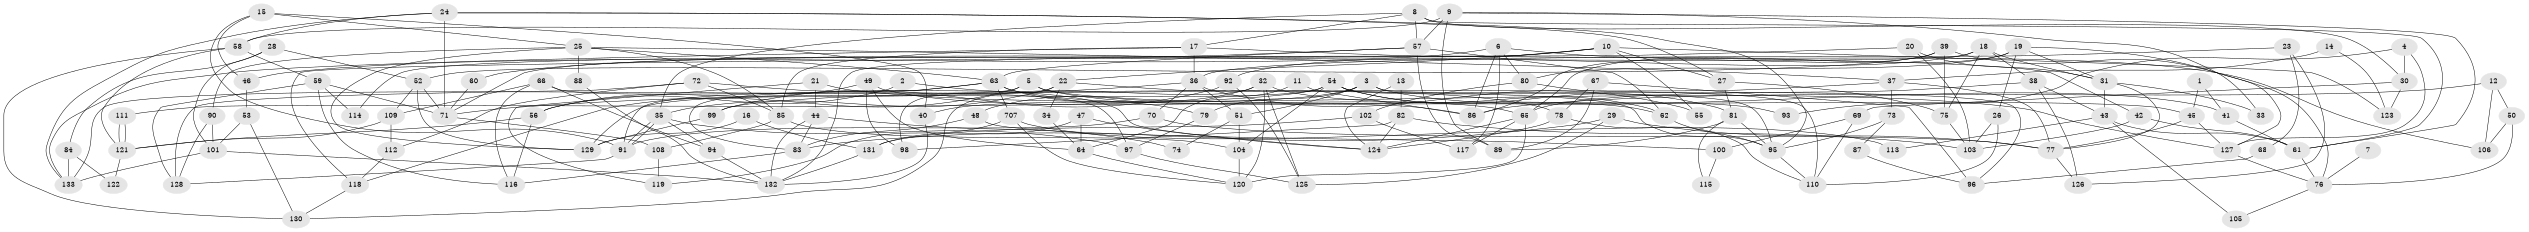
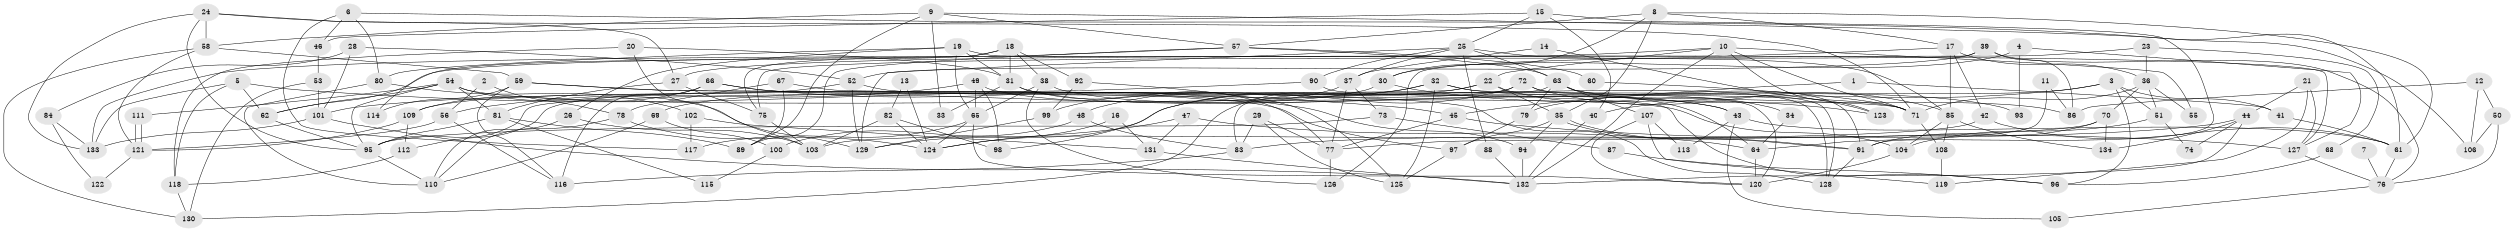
edge "6" -- "86": removed
node "707": label "707" -> "107"
node "134": added
